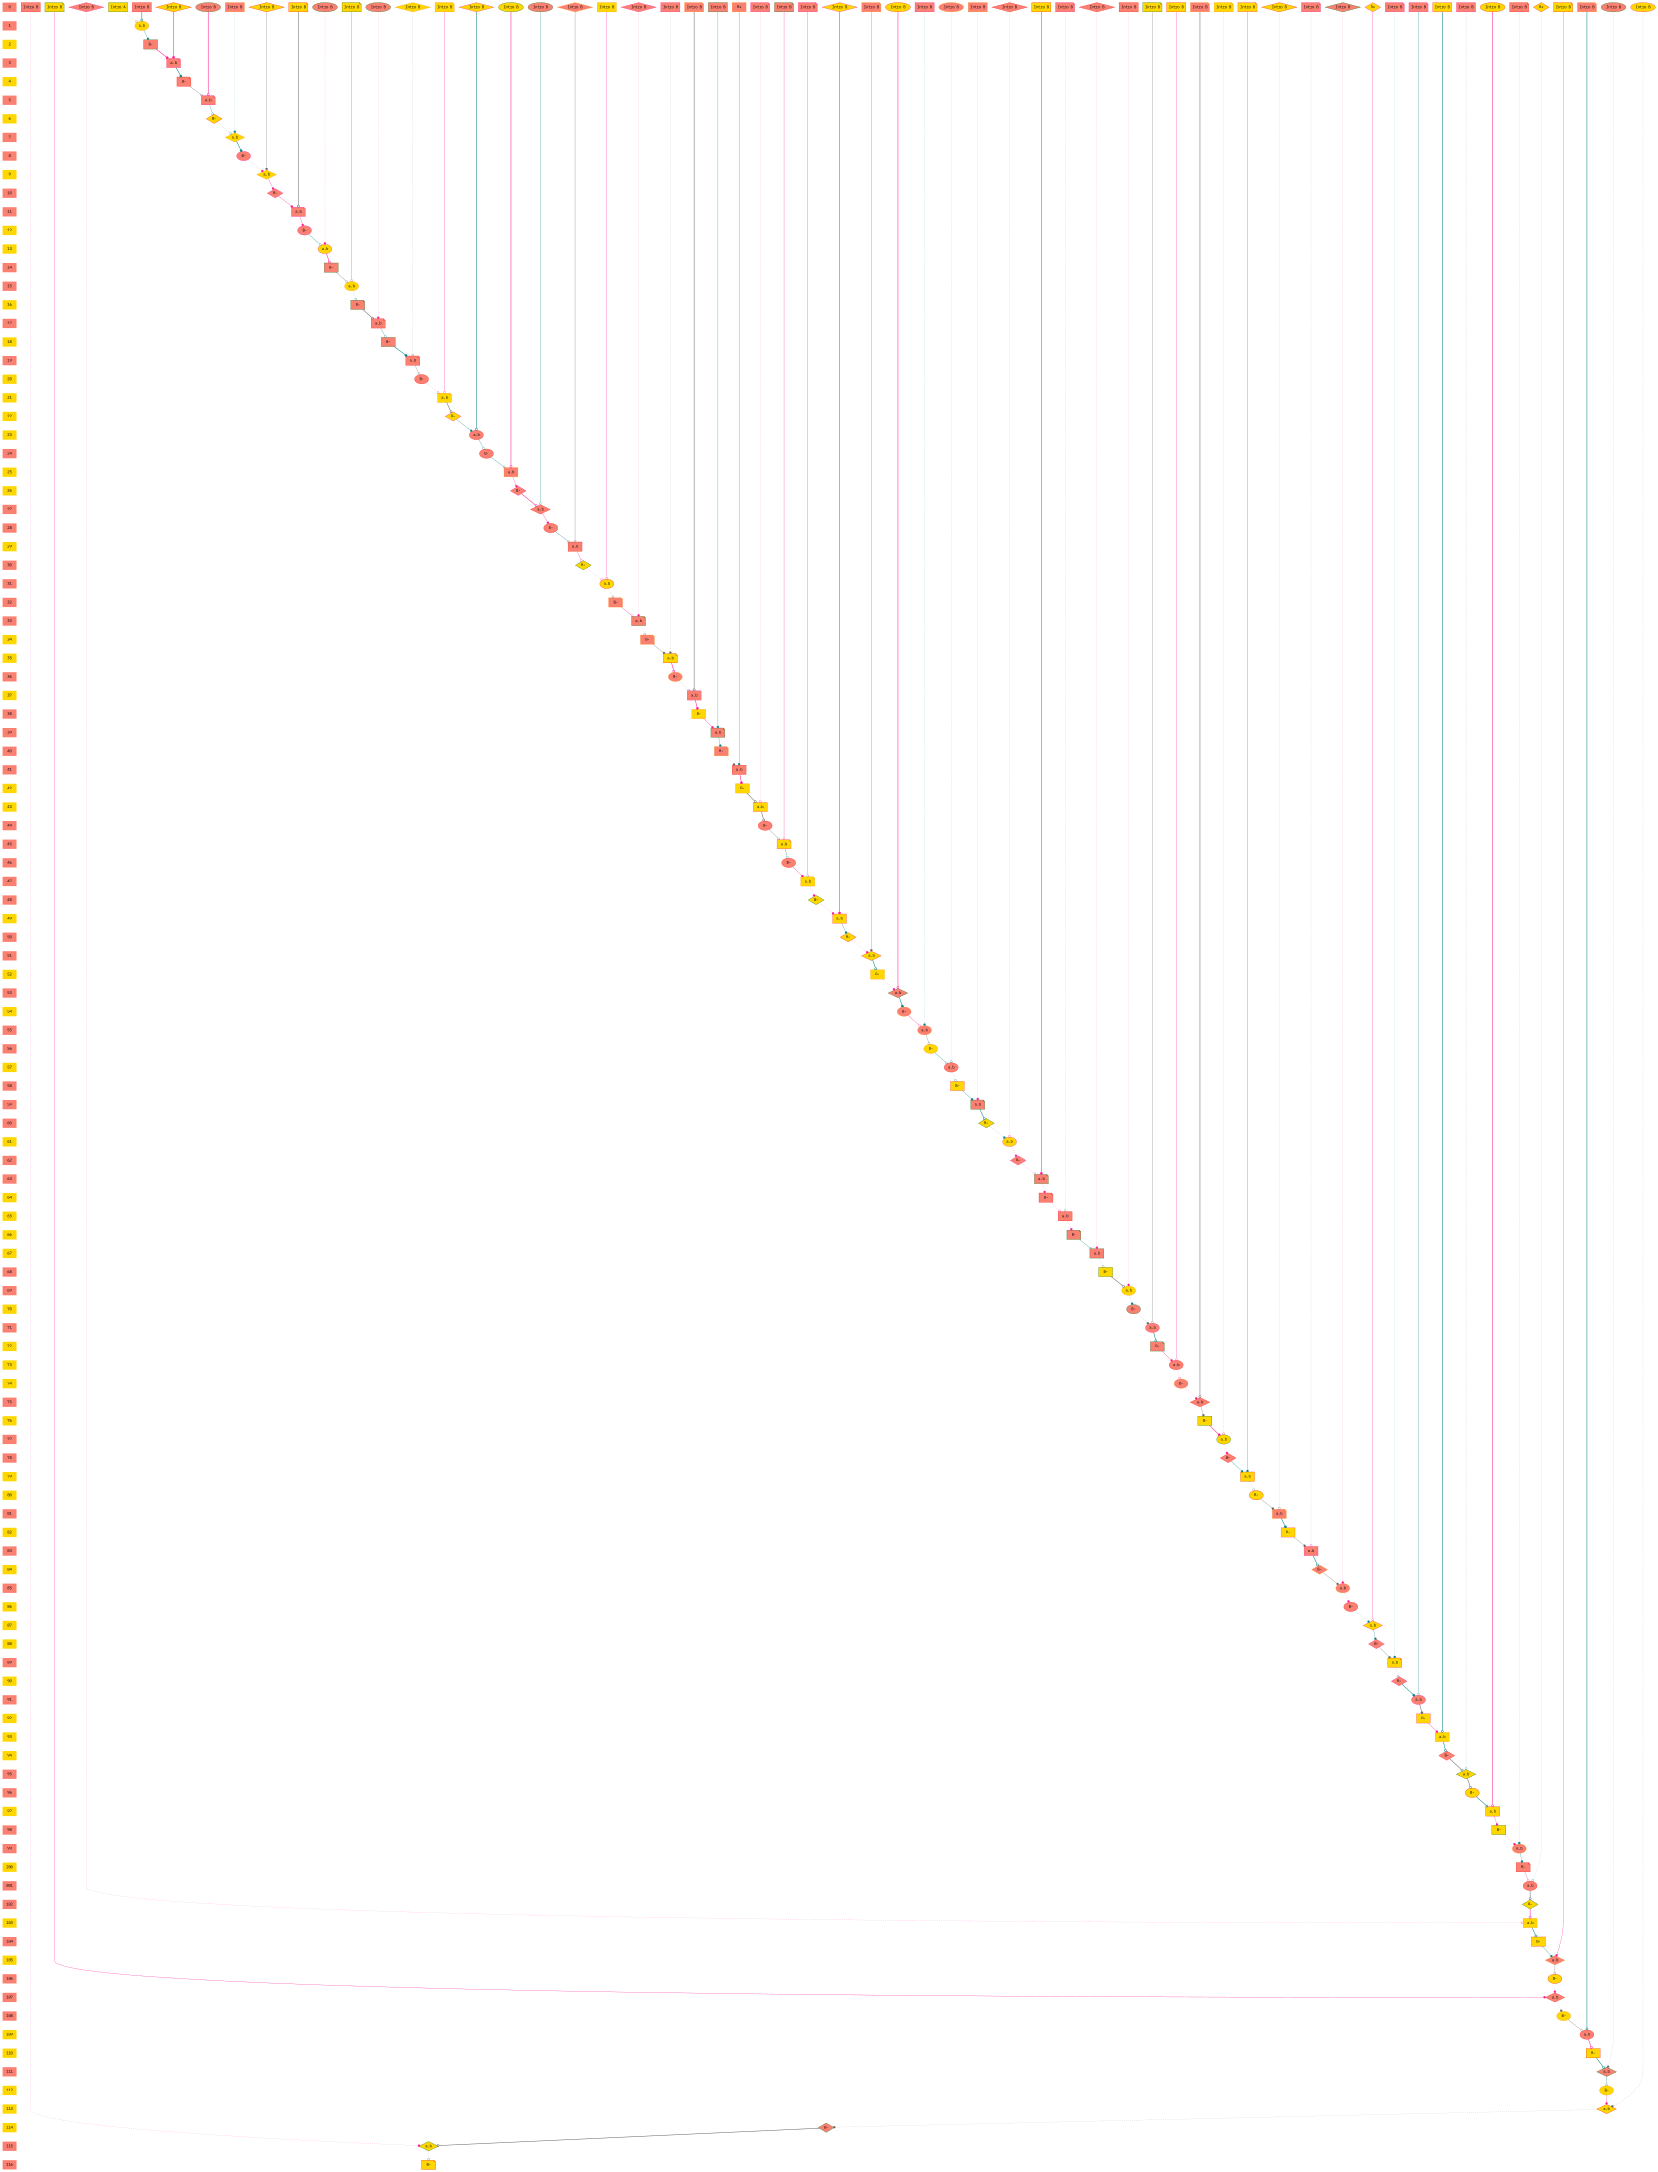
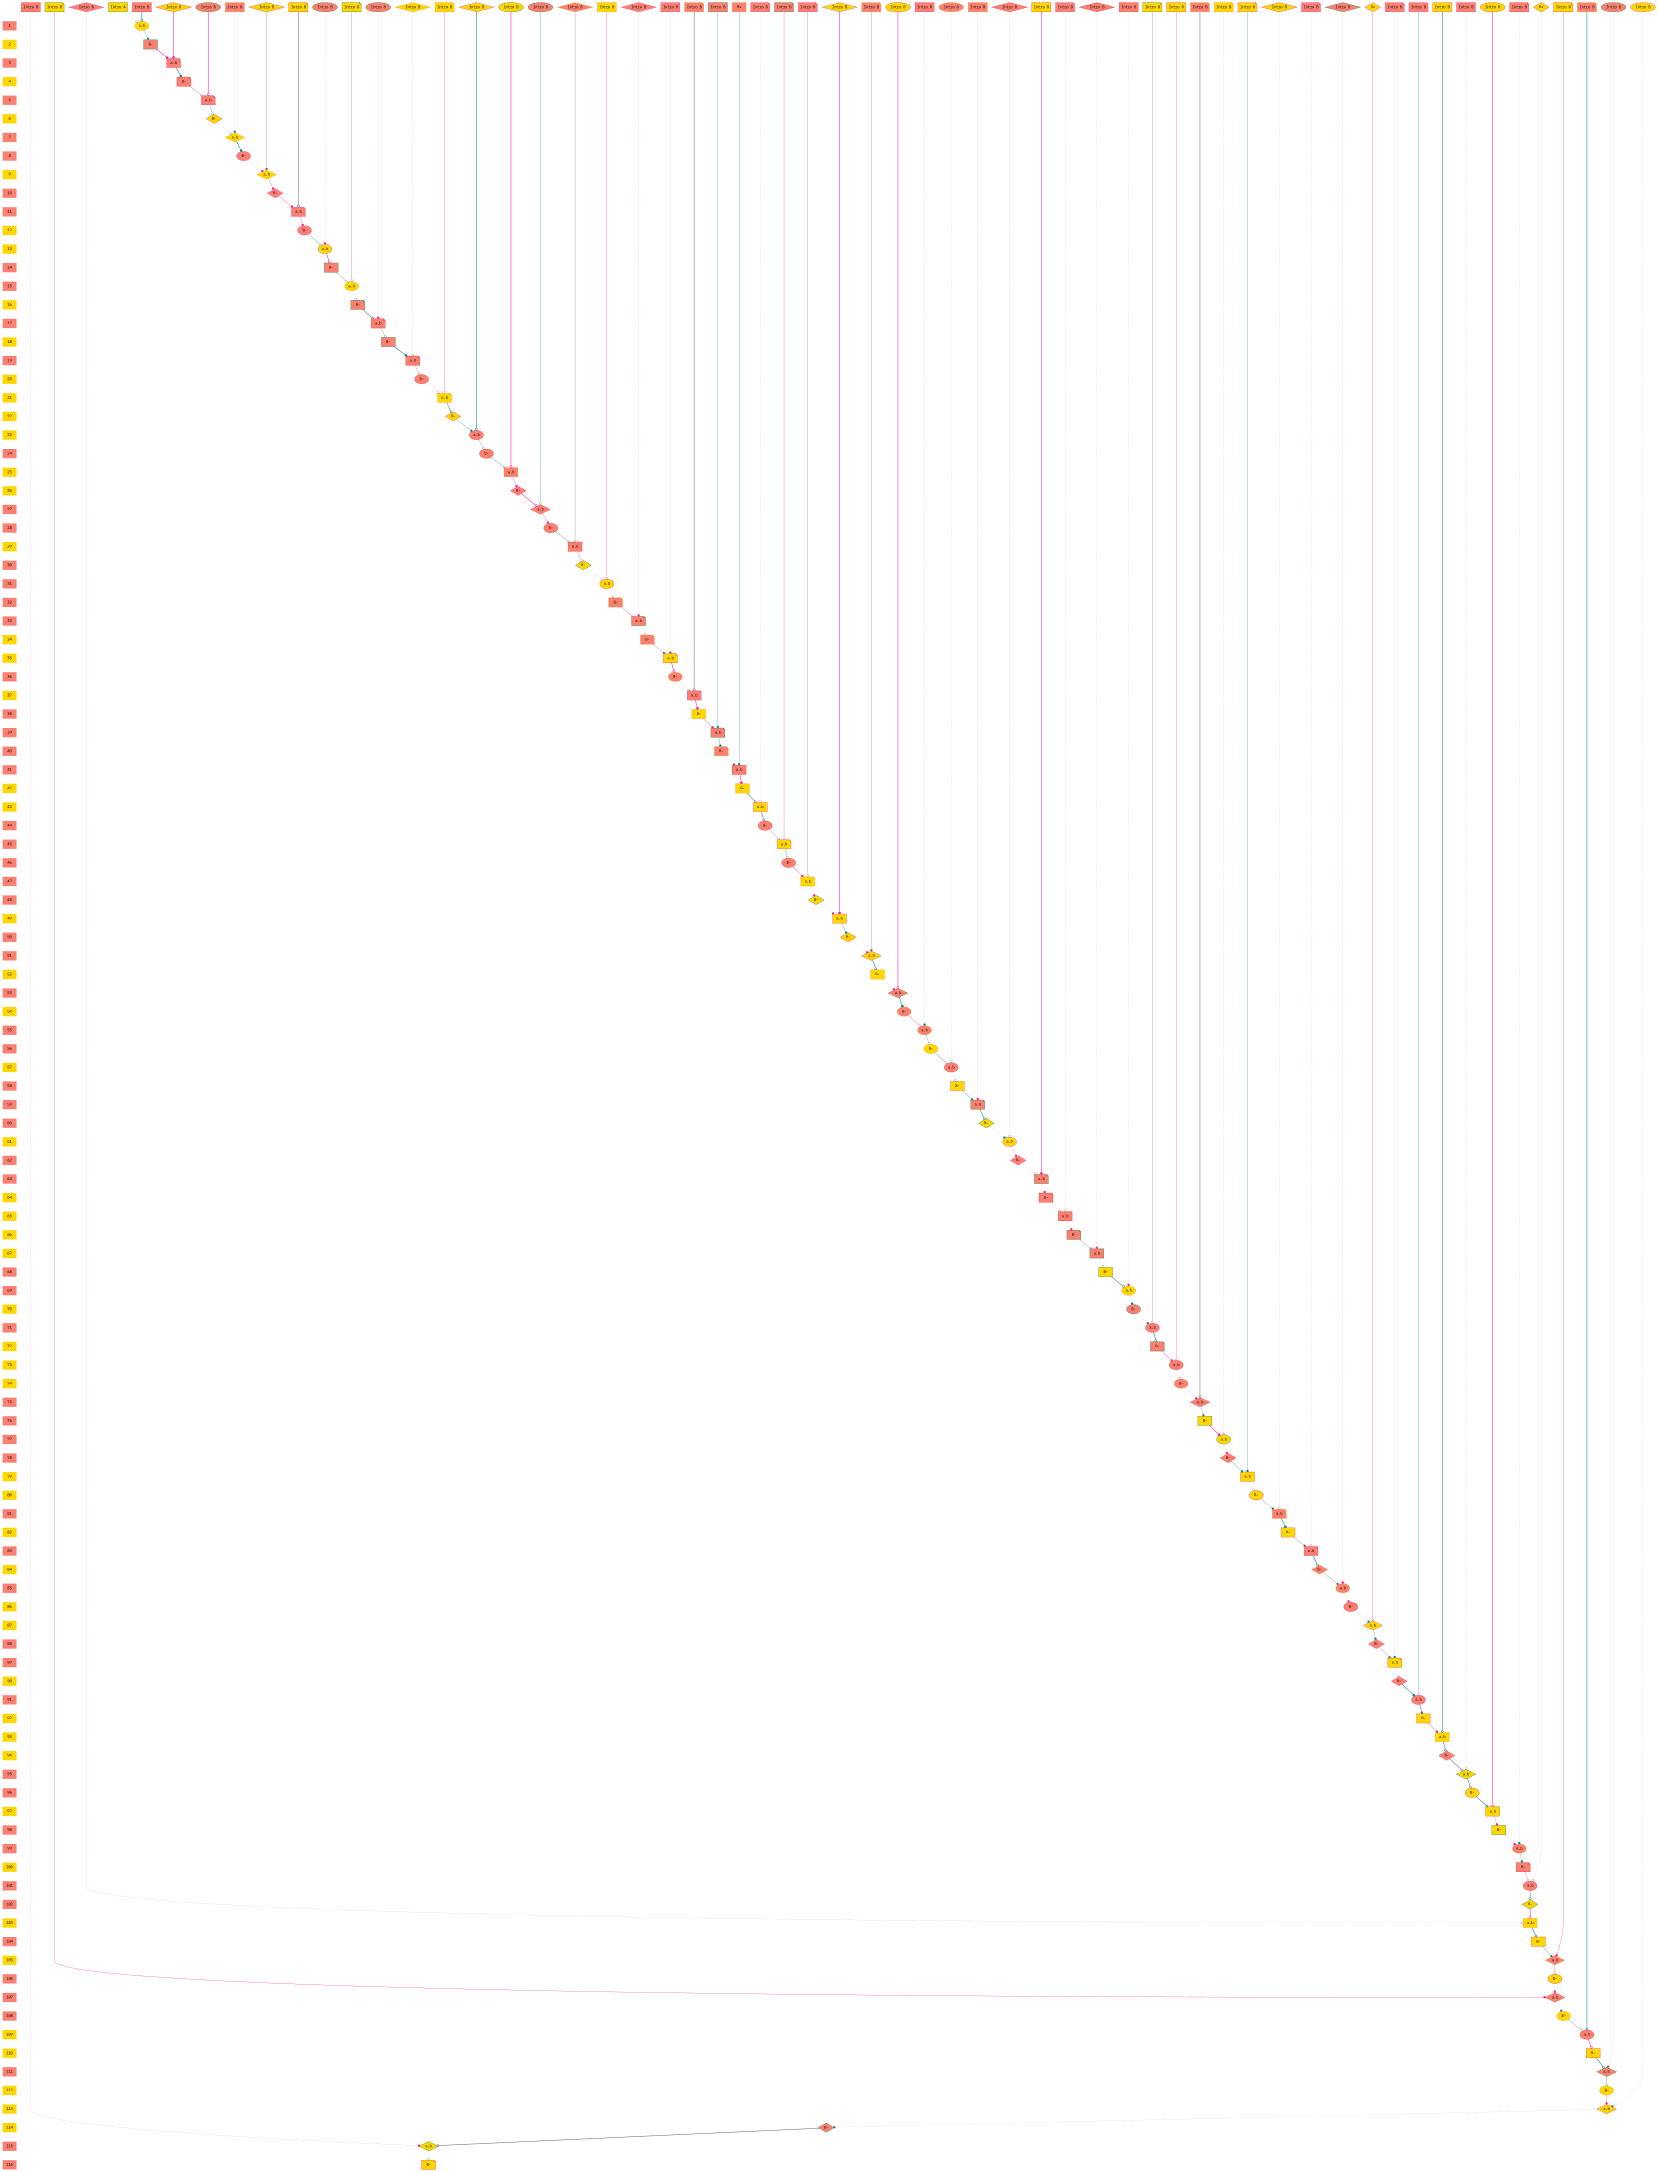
node "0": removed
node "76": fillcolor gold -> salmon
node "88": fillcolor gold -> salmon
node "801": label "801" -> "101"
